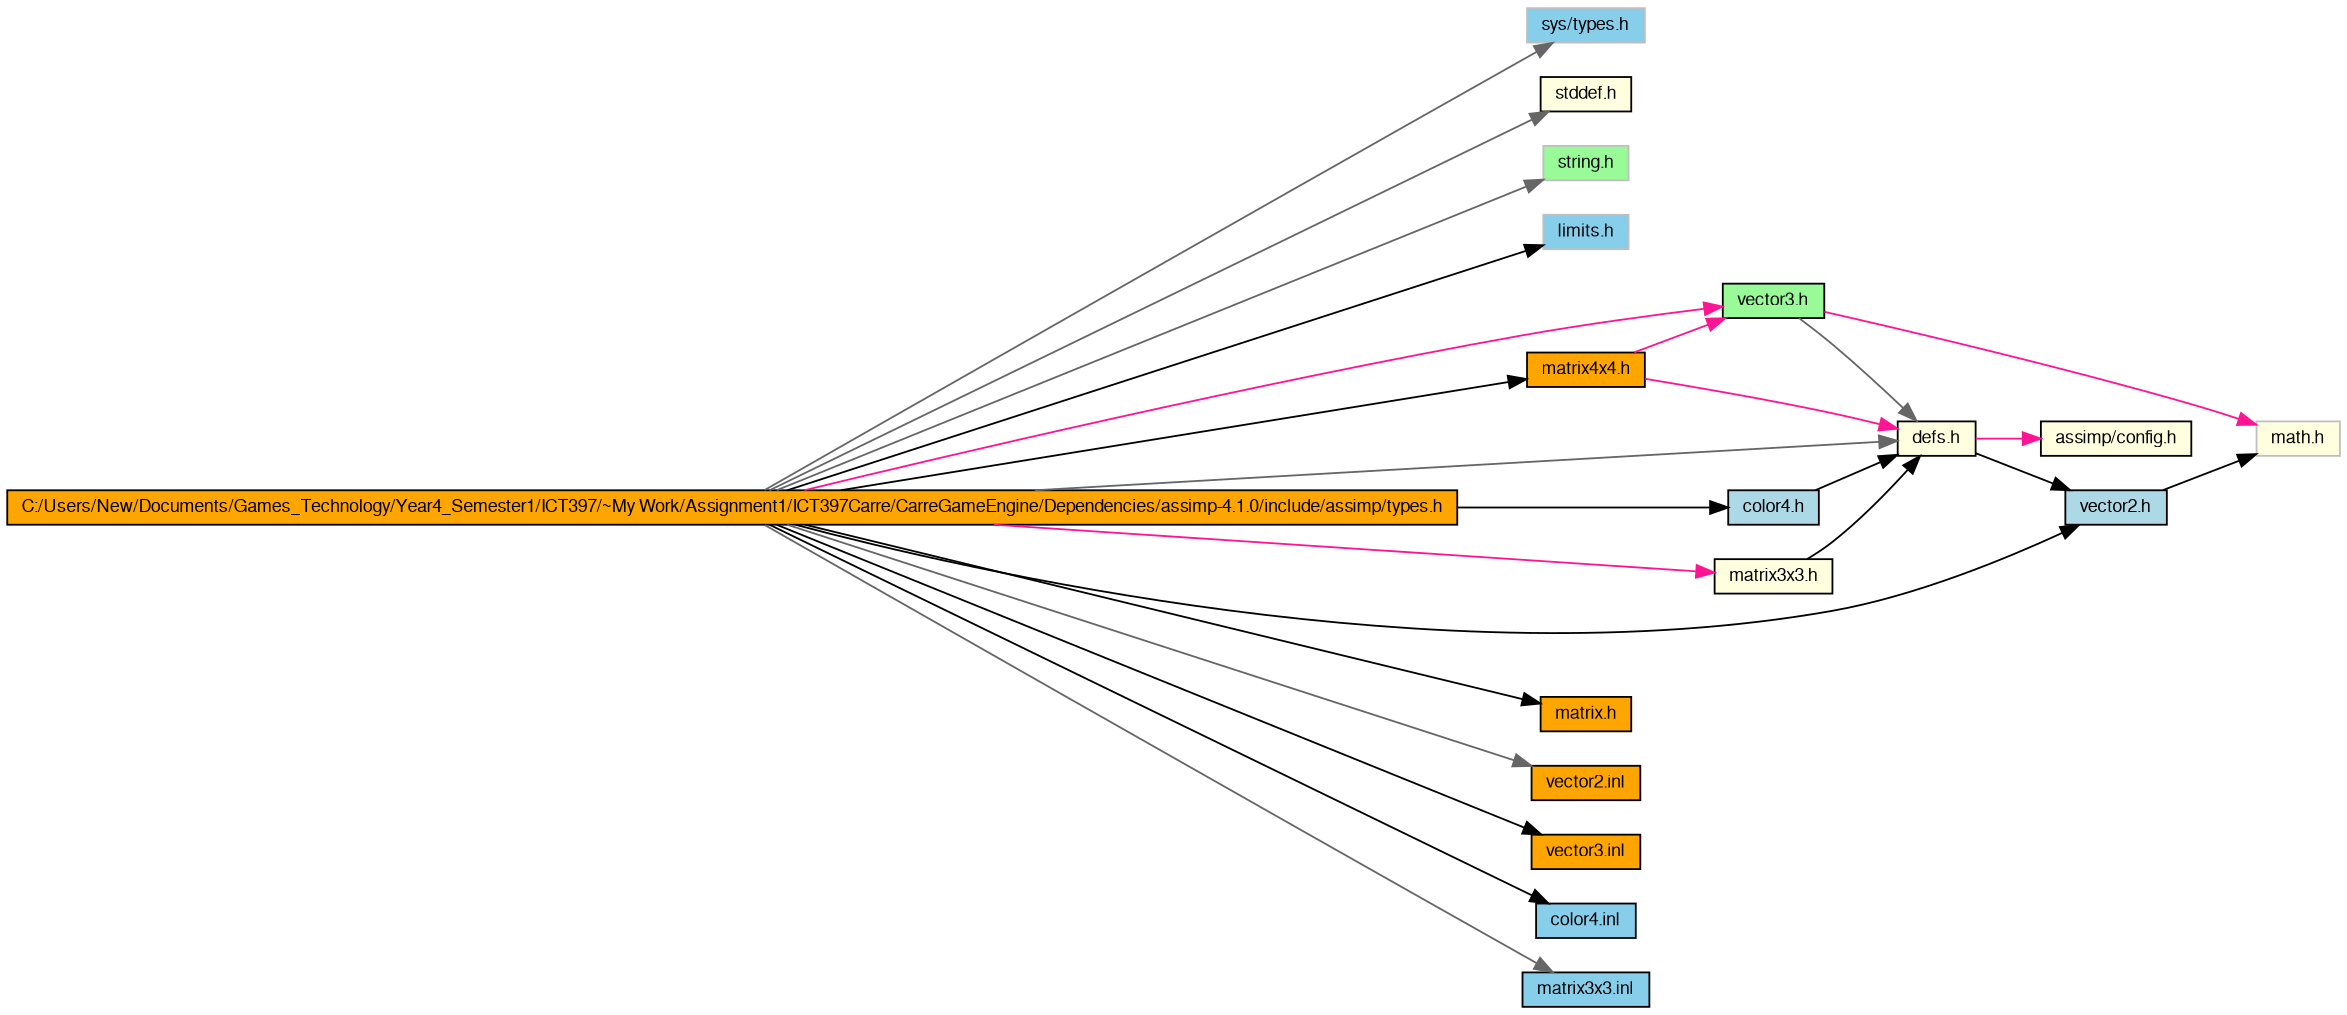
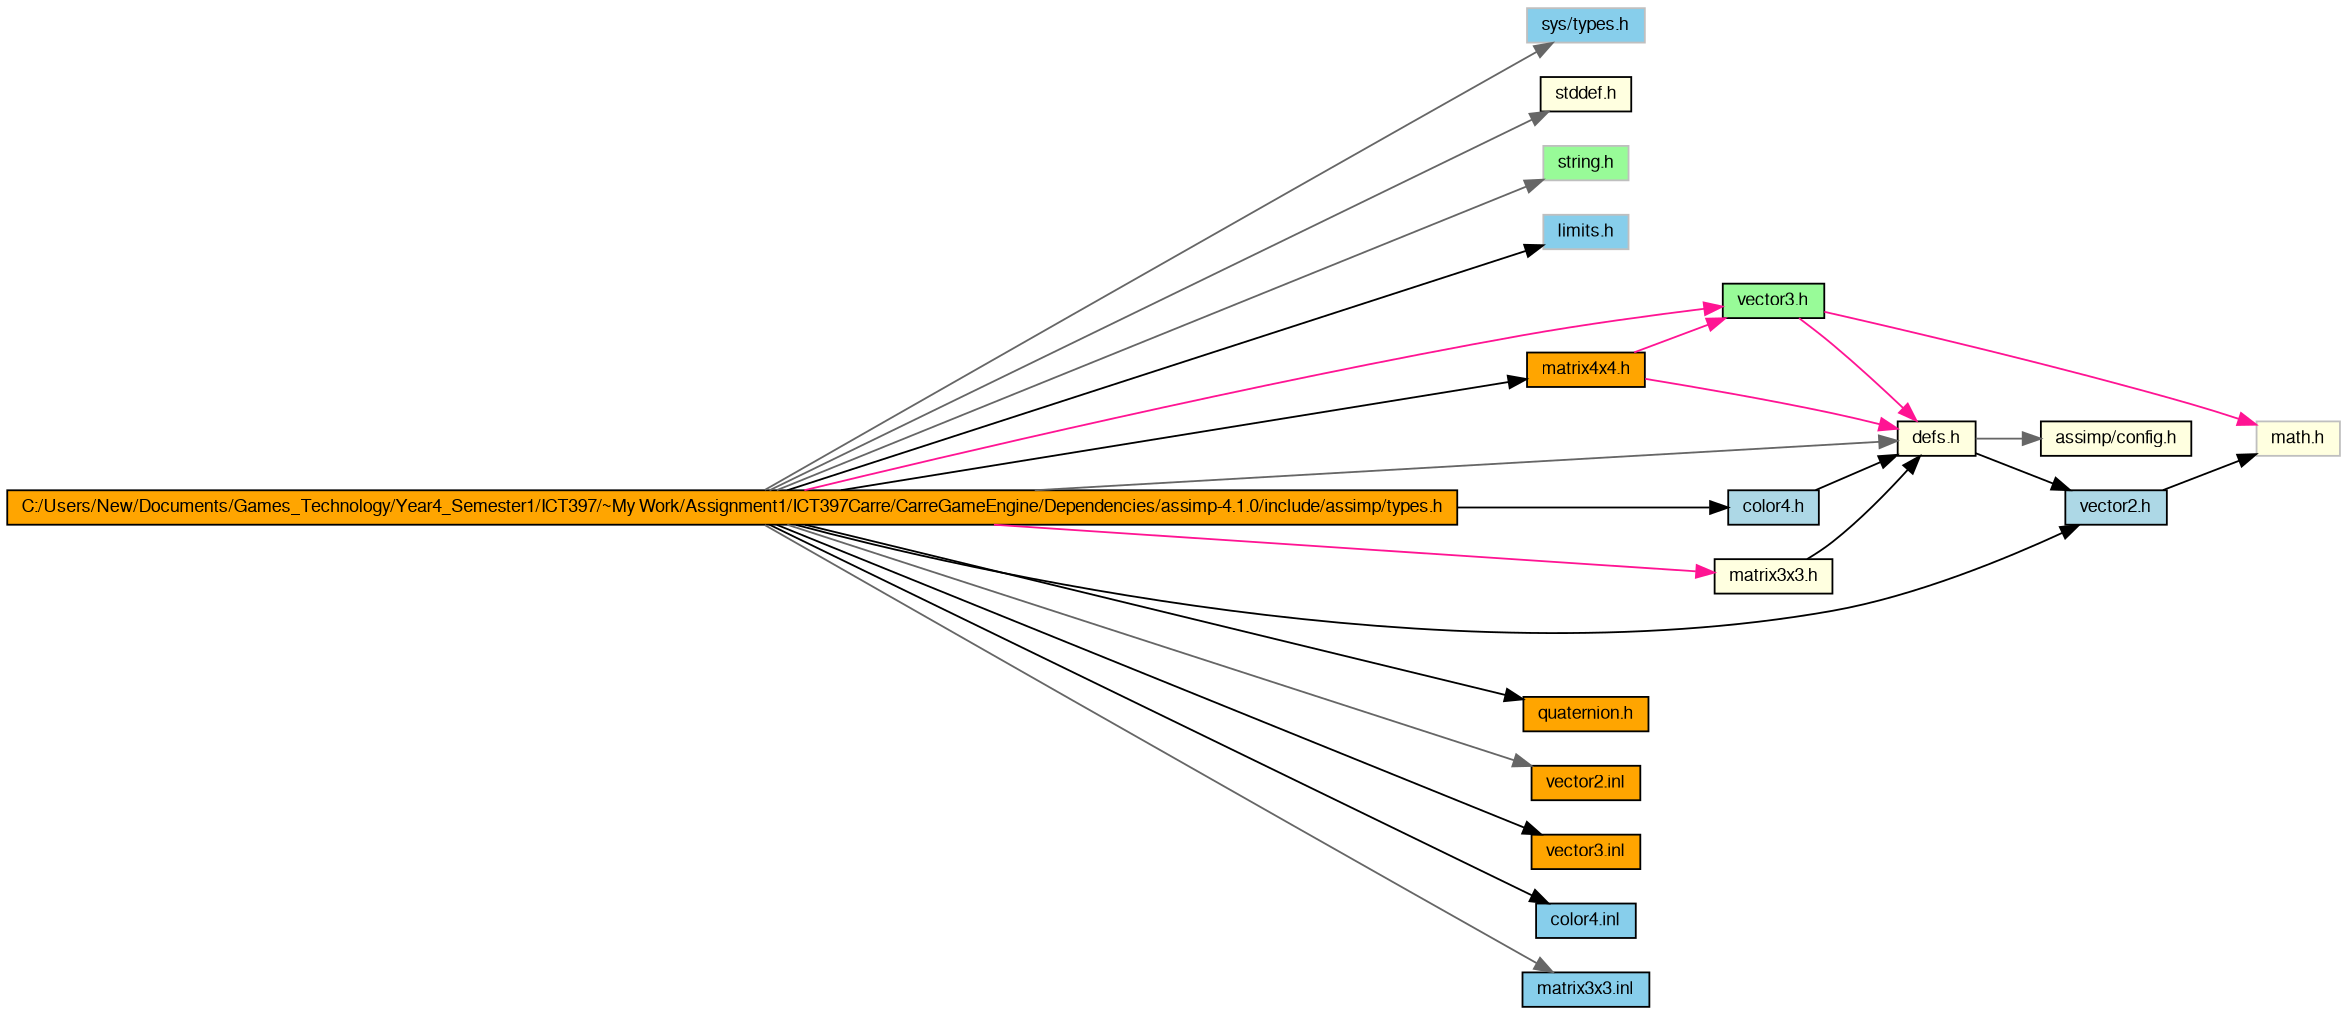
edge "vector3.h" -> "defs.h": color gray40 -> deeppink
edge "defs.h" -> "assimp/config.h": color deeppink -> gray40
node "matrix.h": label "matrix.h" -> "quaternion.h"
